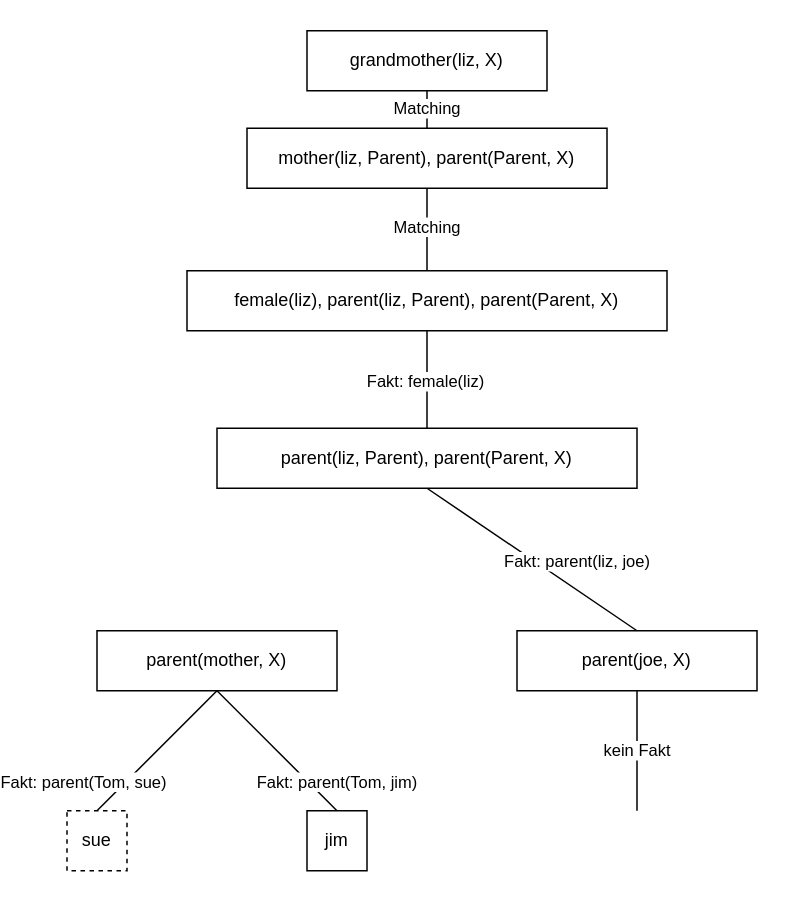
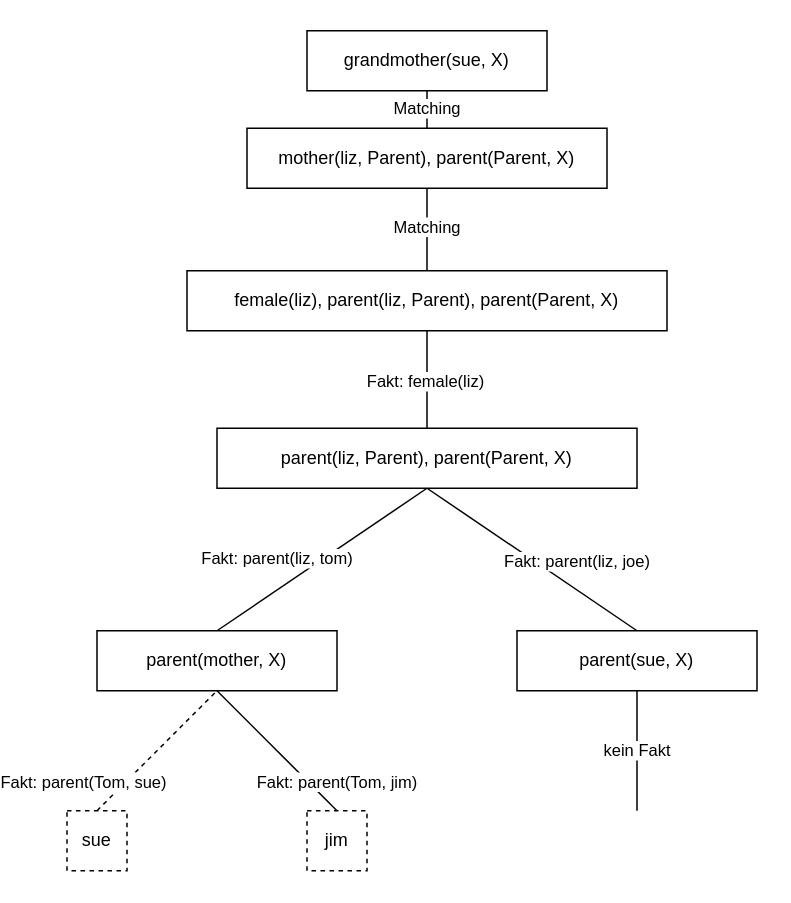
node "grandmother(liz, X)": label "grandmother(liz, X)" -> "grandmother(sue, X)"
edge "parent(liz, Parent), parent(Parent, X)" -- "parent(mother, X)": added, label "Fakt: parent(liz, tom)"
node "parent(joe, X)": label "parent(joe, X)" -> "parent(sue, X)"
edge "parent(mother, X)" -- "sue": style solid -> dashed
node "jim": style solid -> dashed
